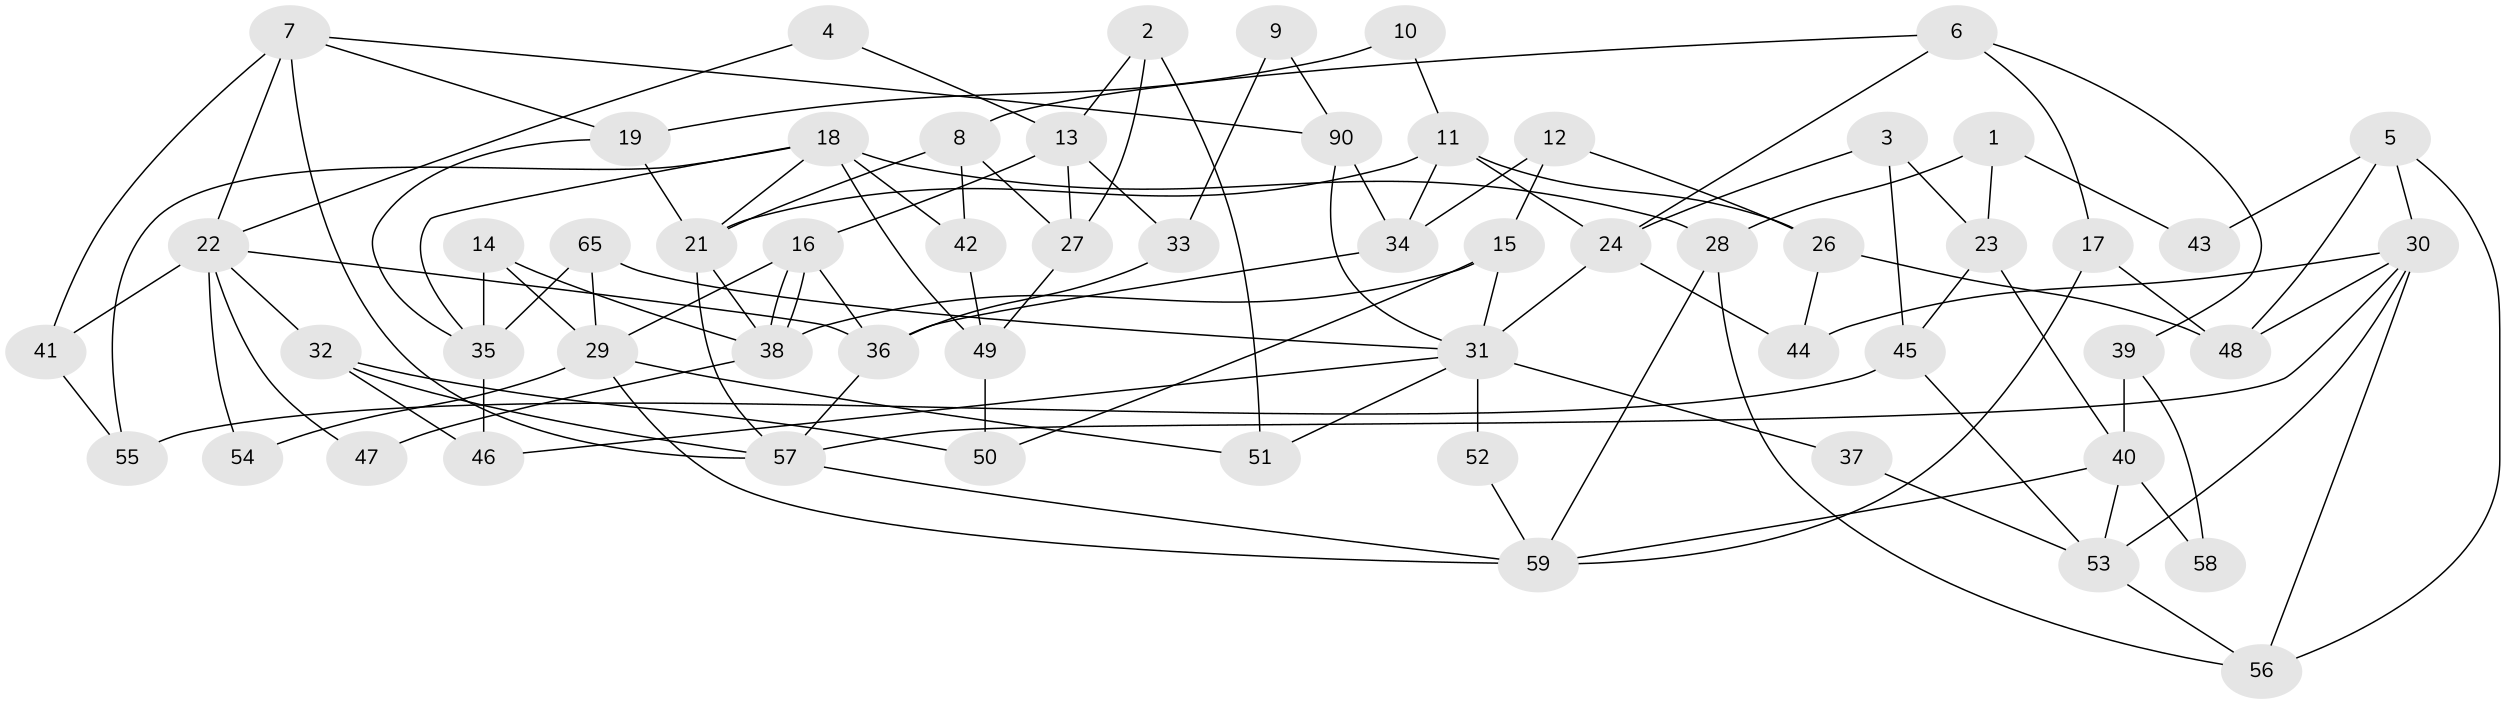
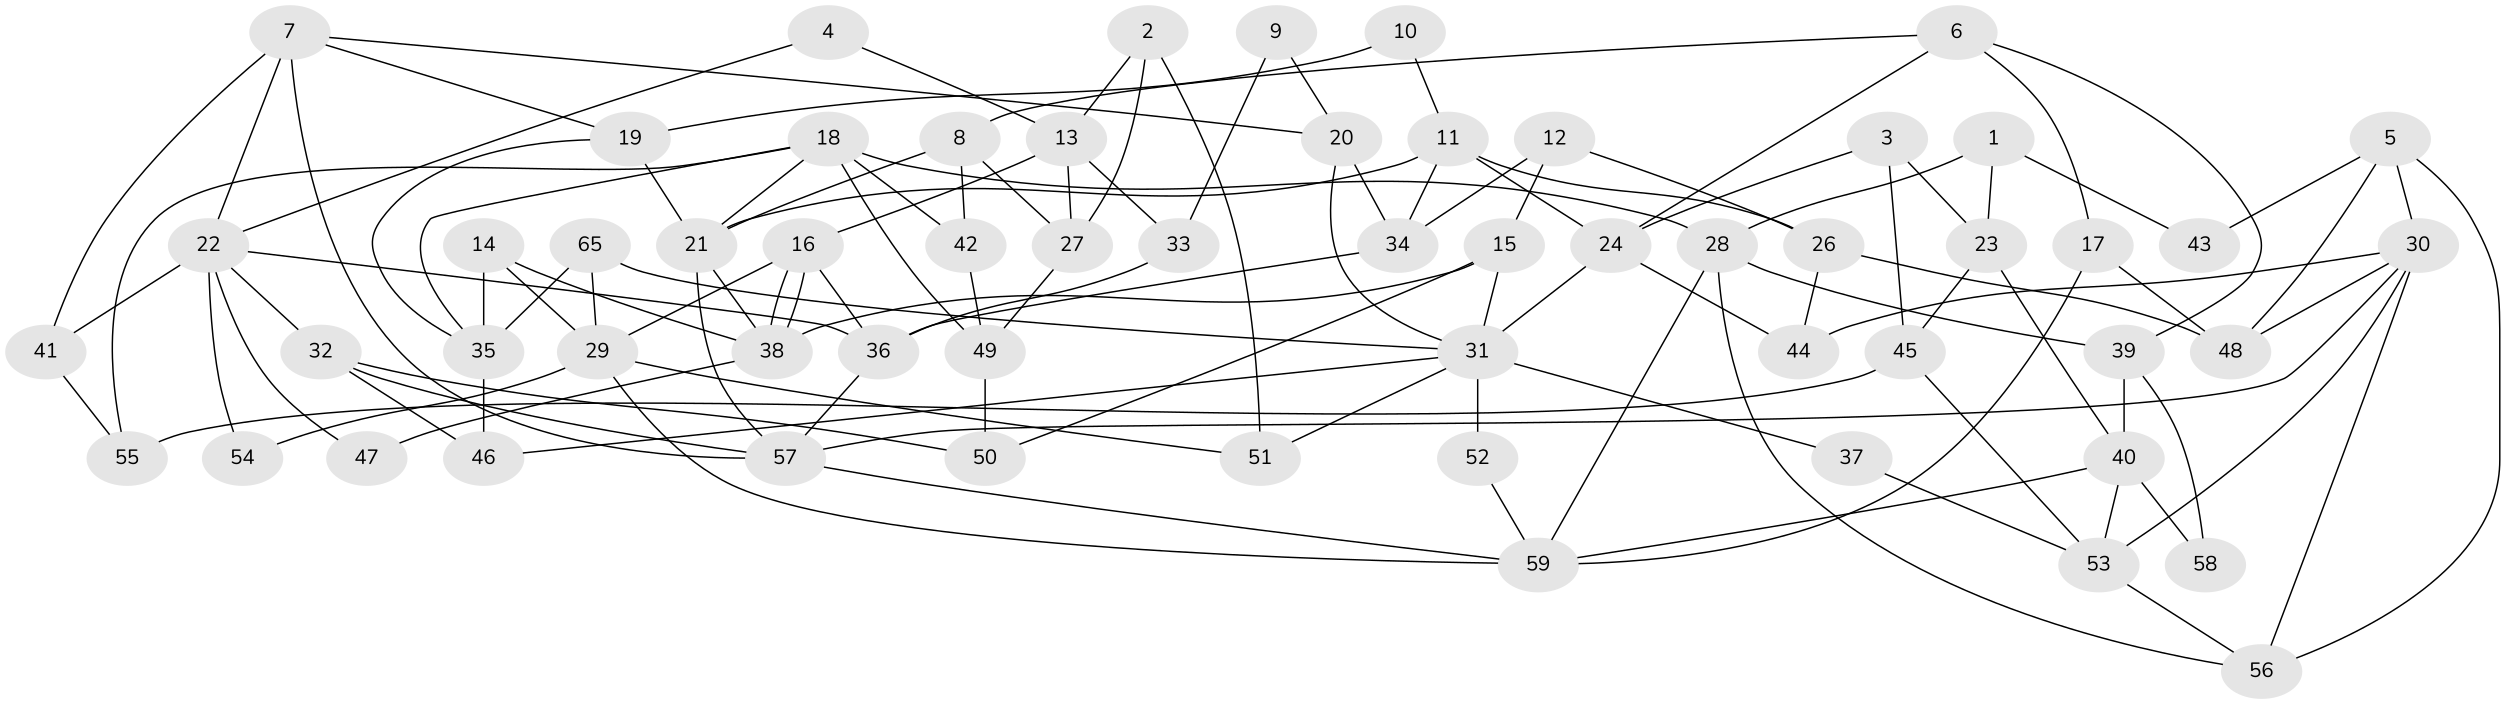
node "90": label "90" -> "20"
edge "28" -- "39": added
